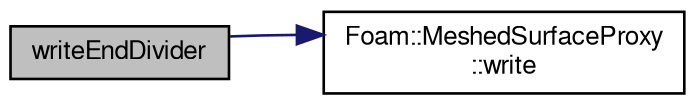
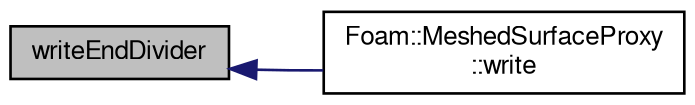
edge "writeEndDivider" -> "Foam::MeshedSurfaceProxy ::write": reversed
